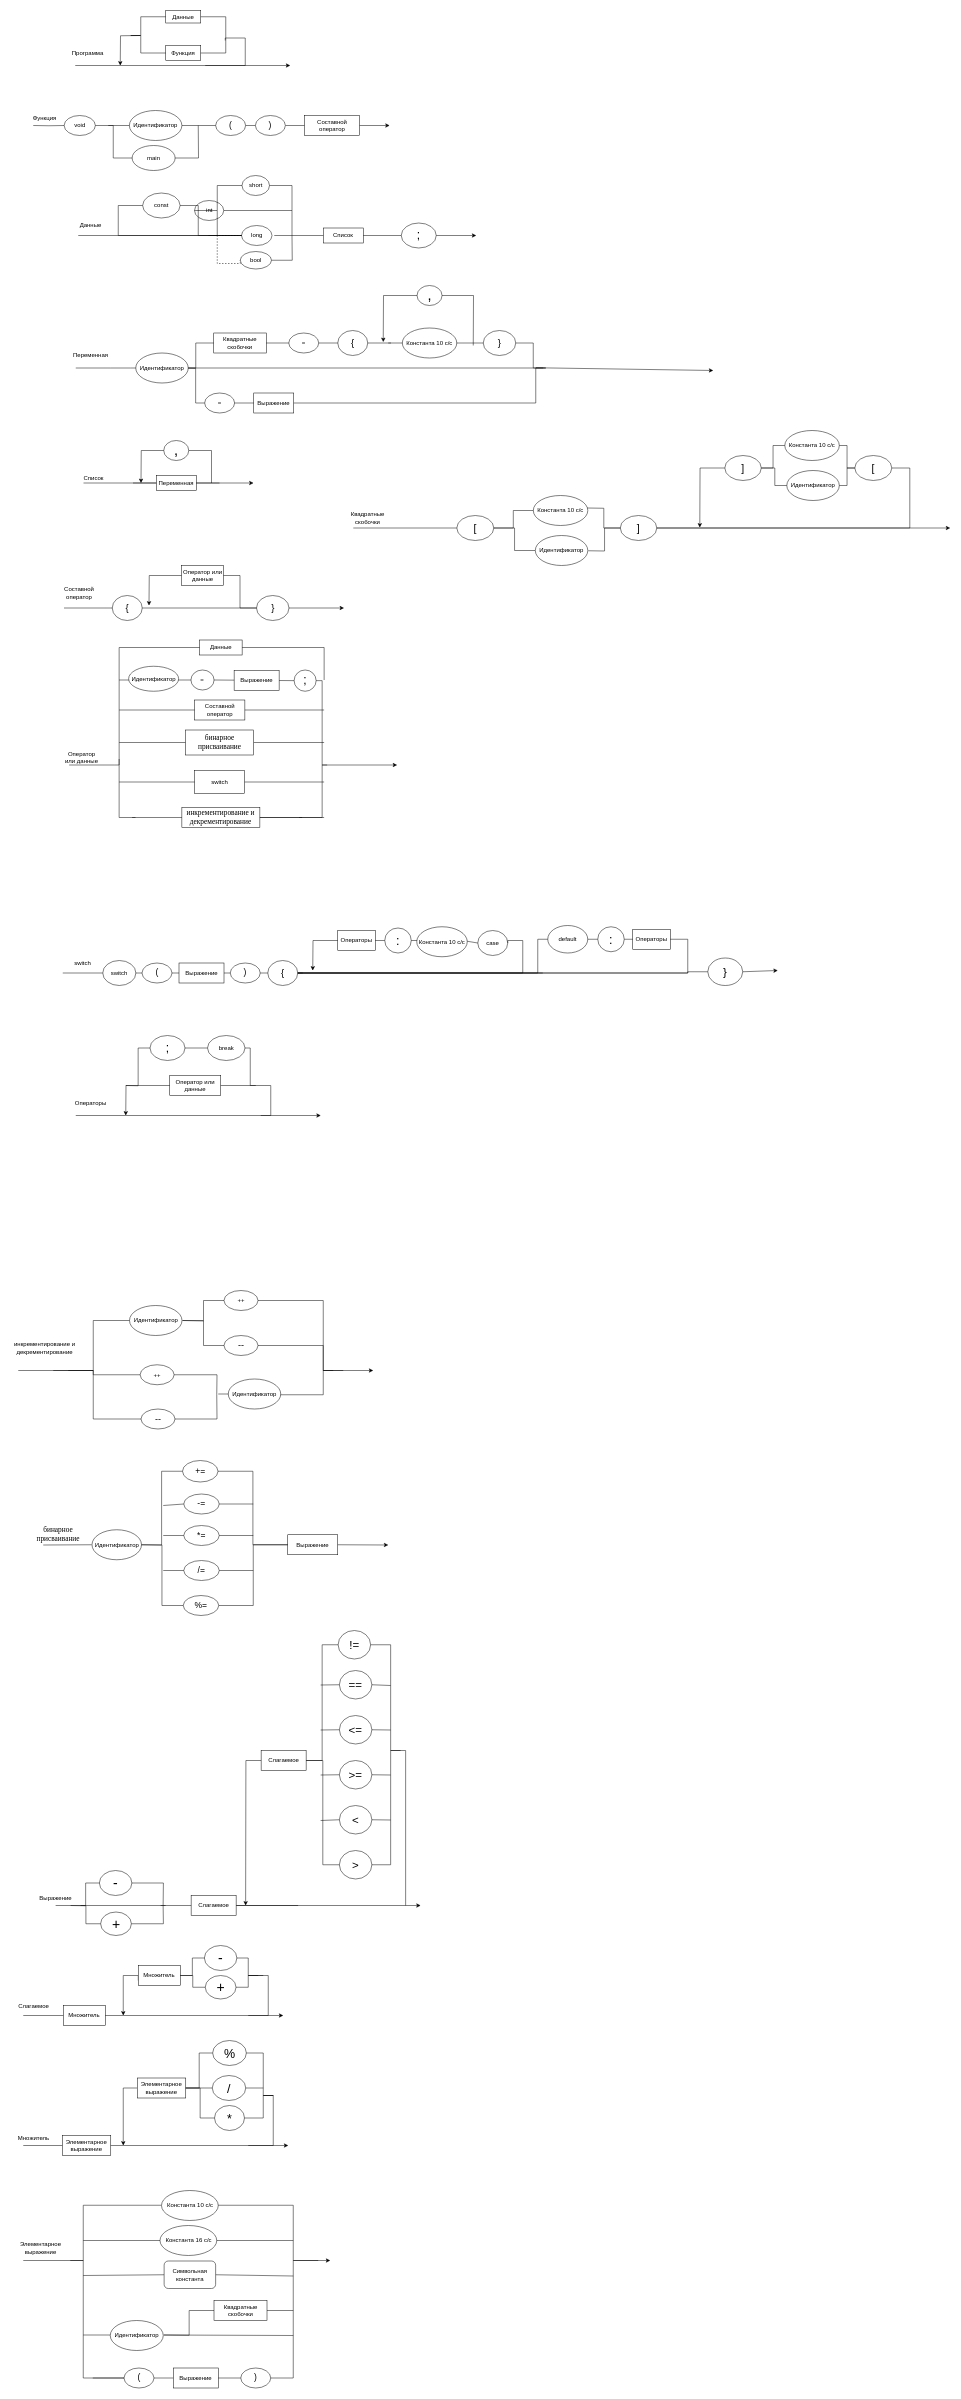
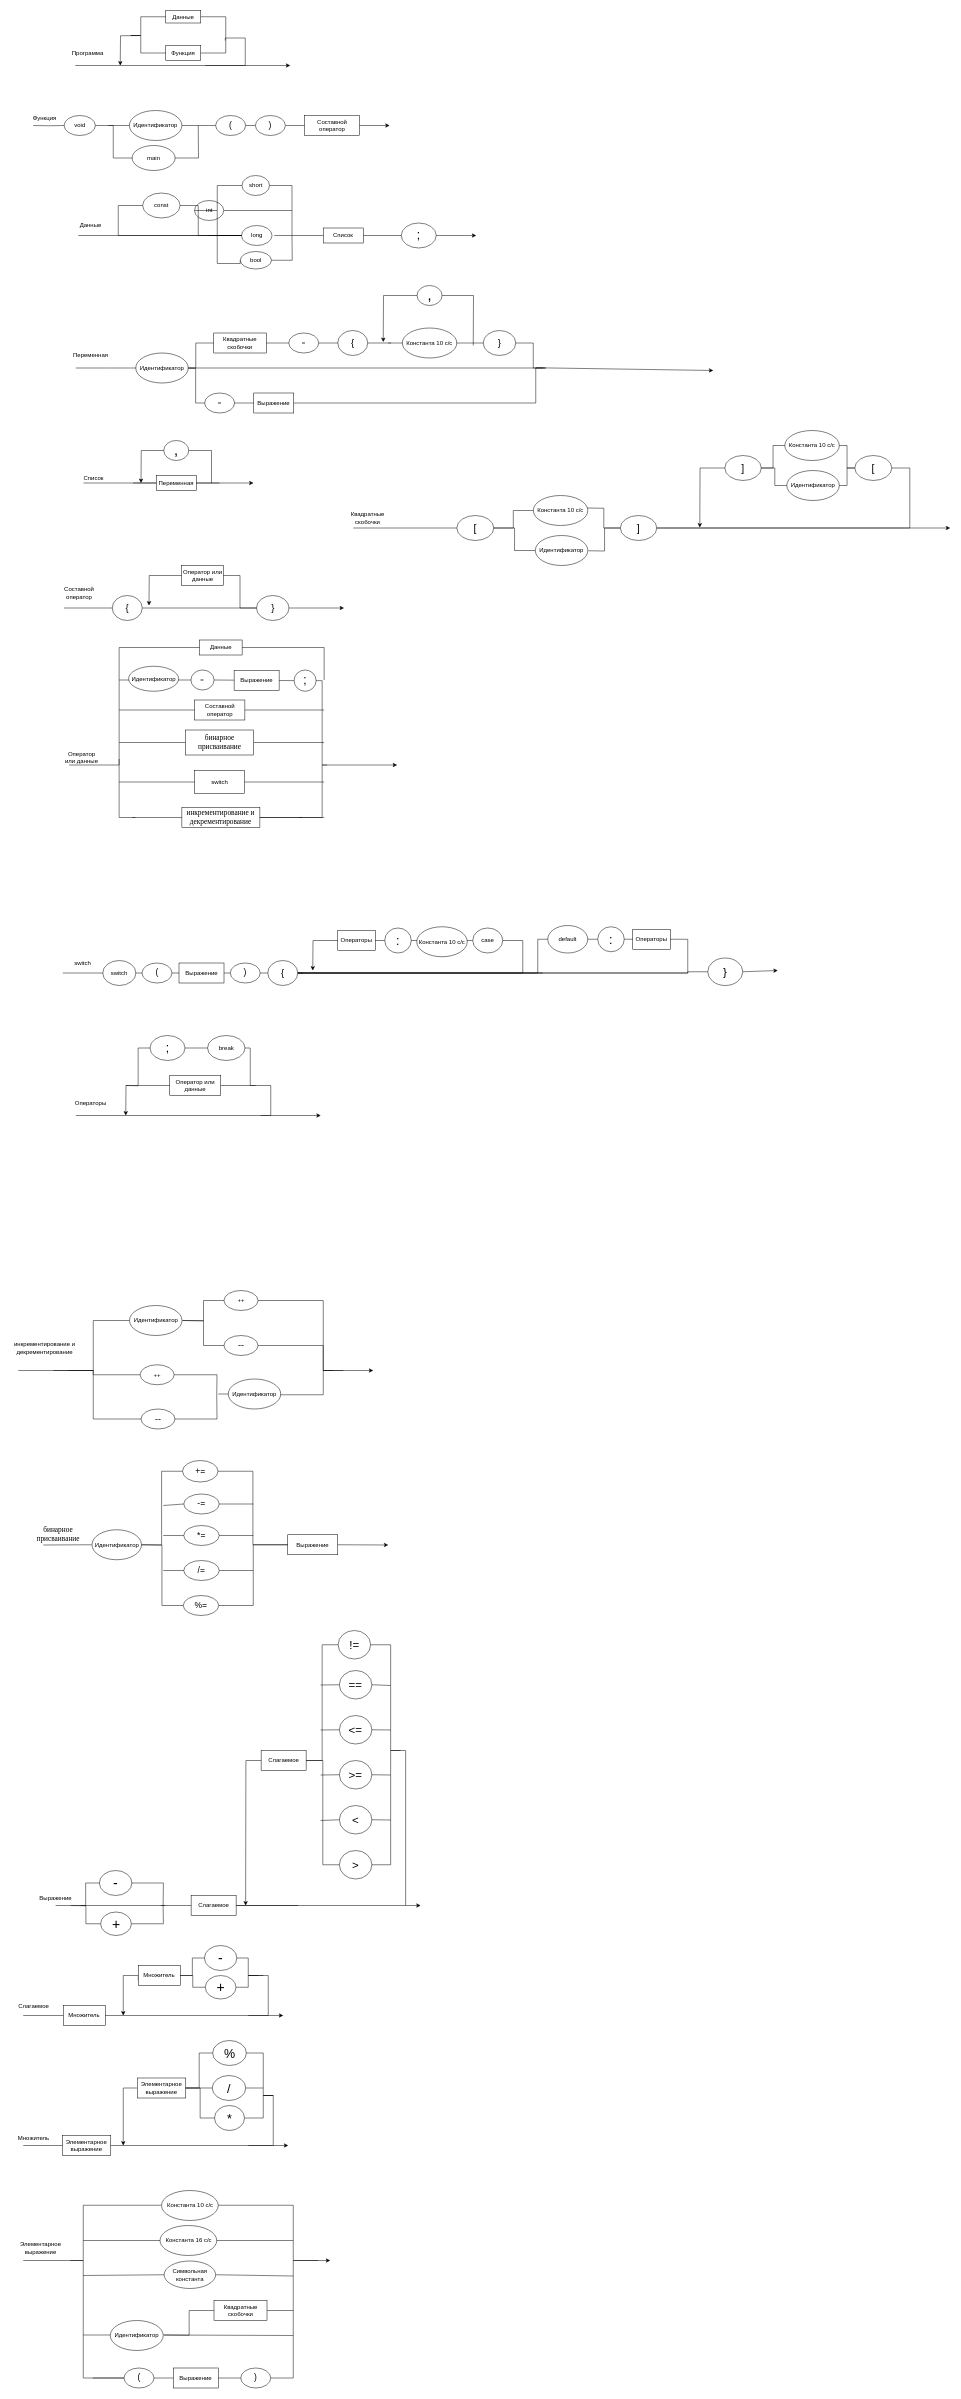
edge "long" -- "bool": style dashed -> solid
node "case": moved (493, 943) -> (488, 940)
node "Символьная константа": shape rounded rectangle -> ellipse
